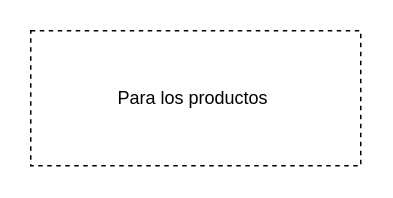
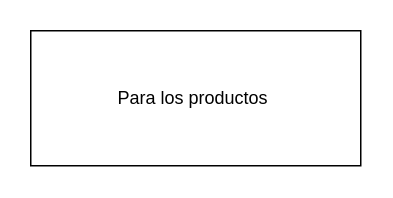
node "Para los productos": style dashed -> solid
